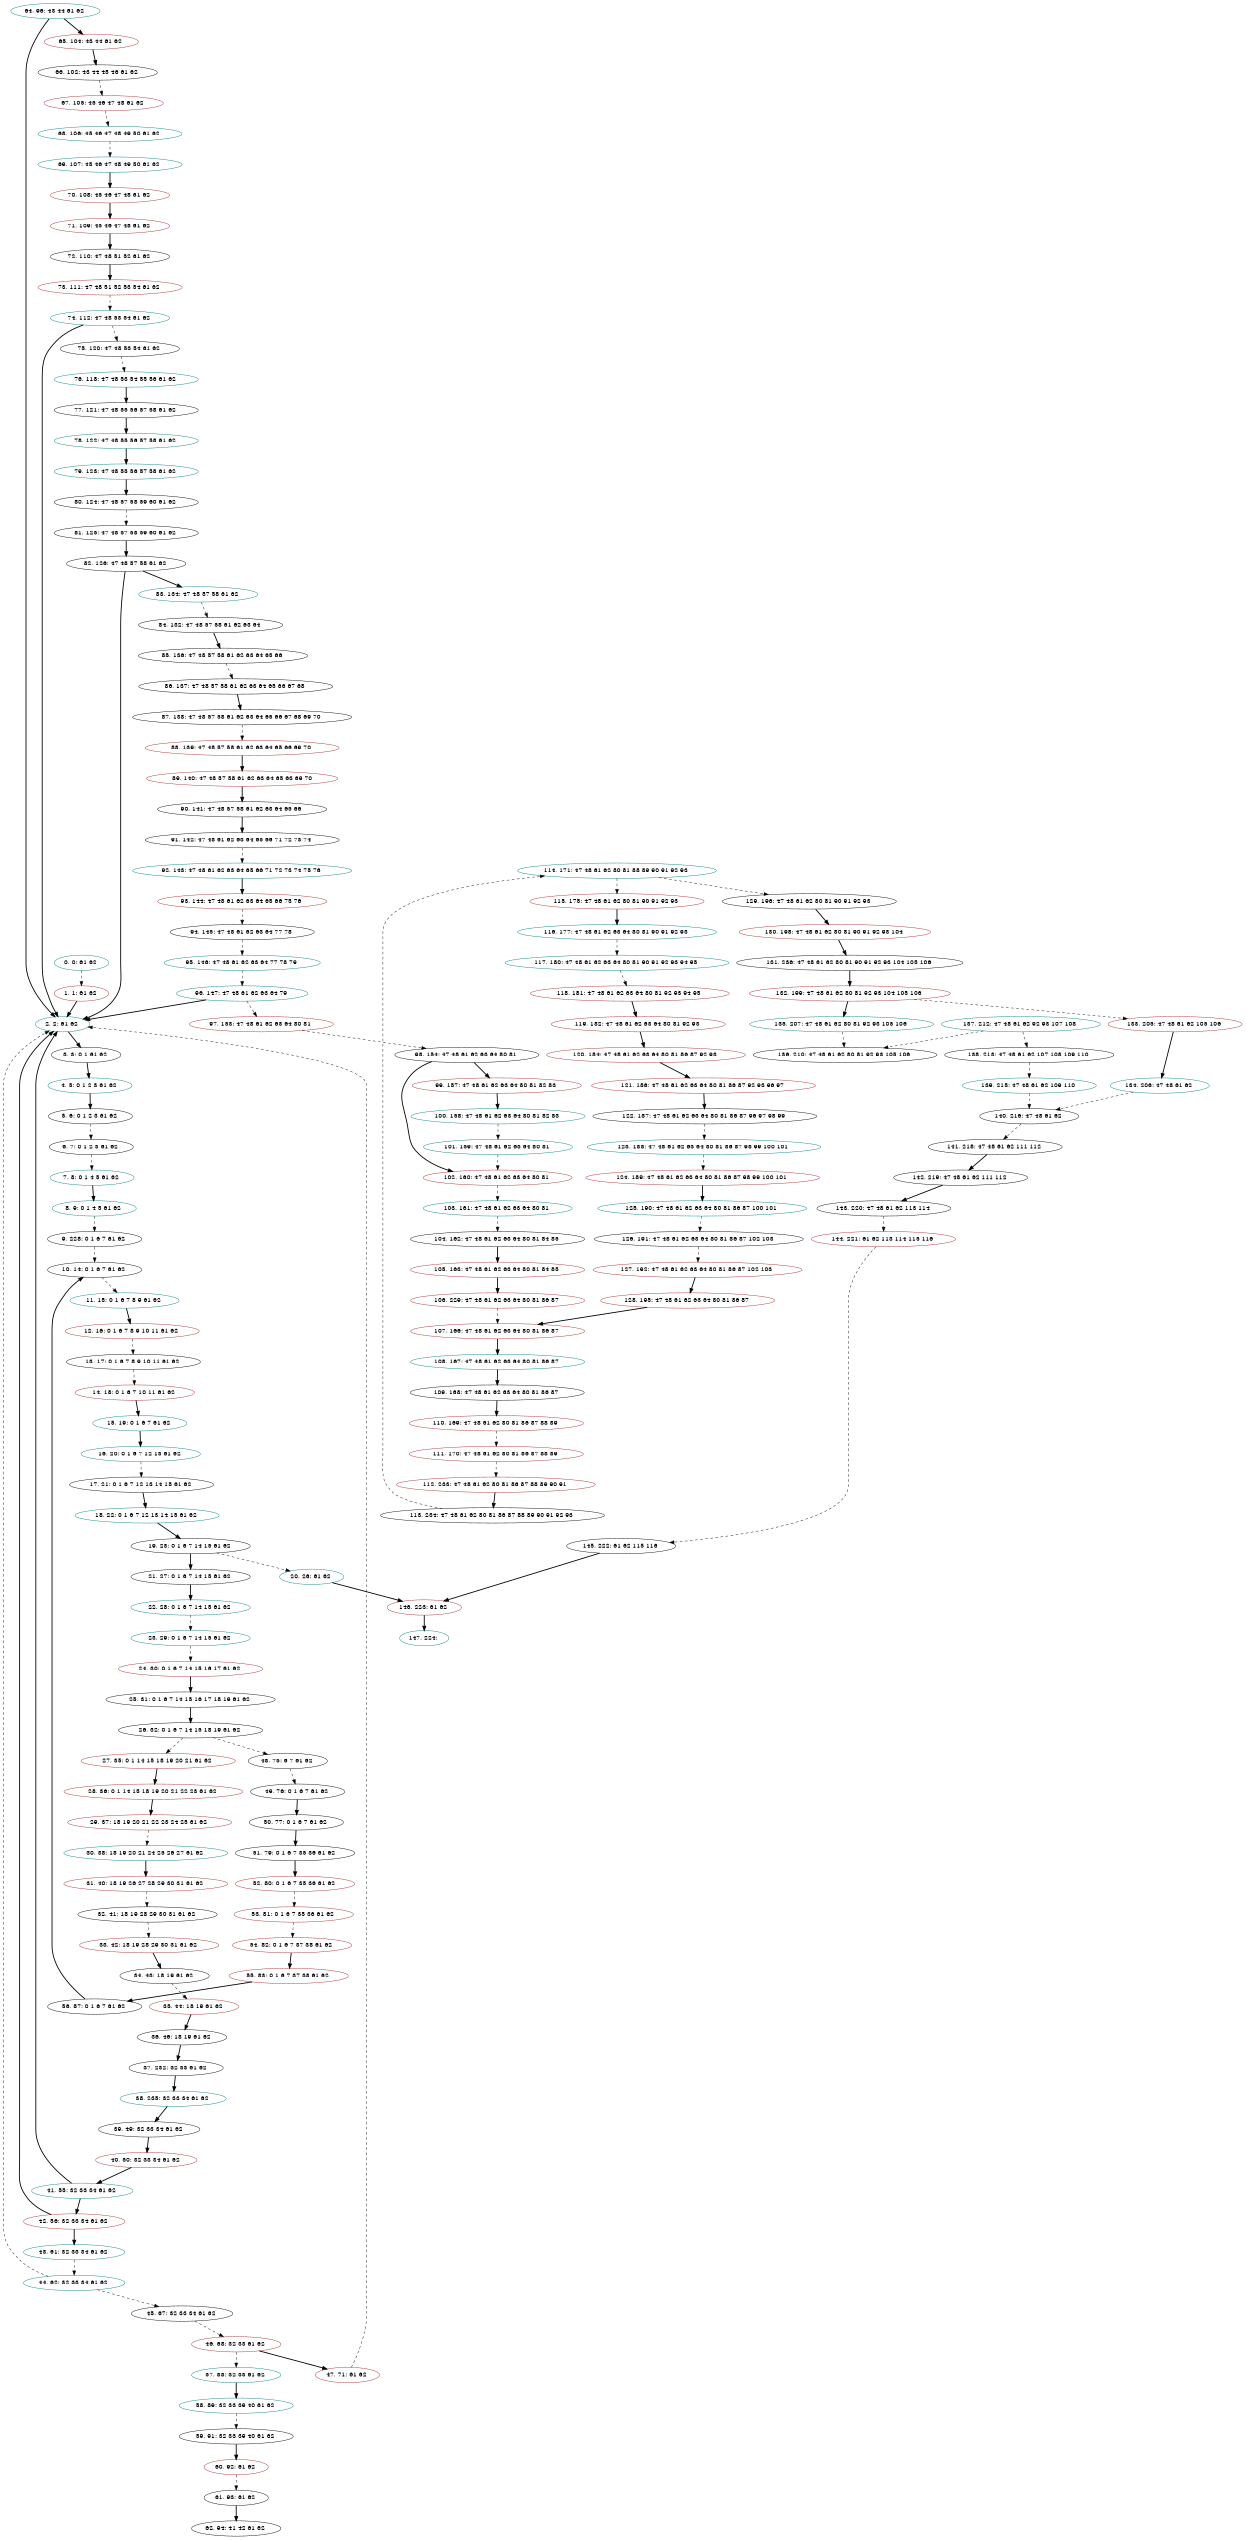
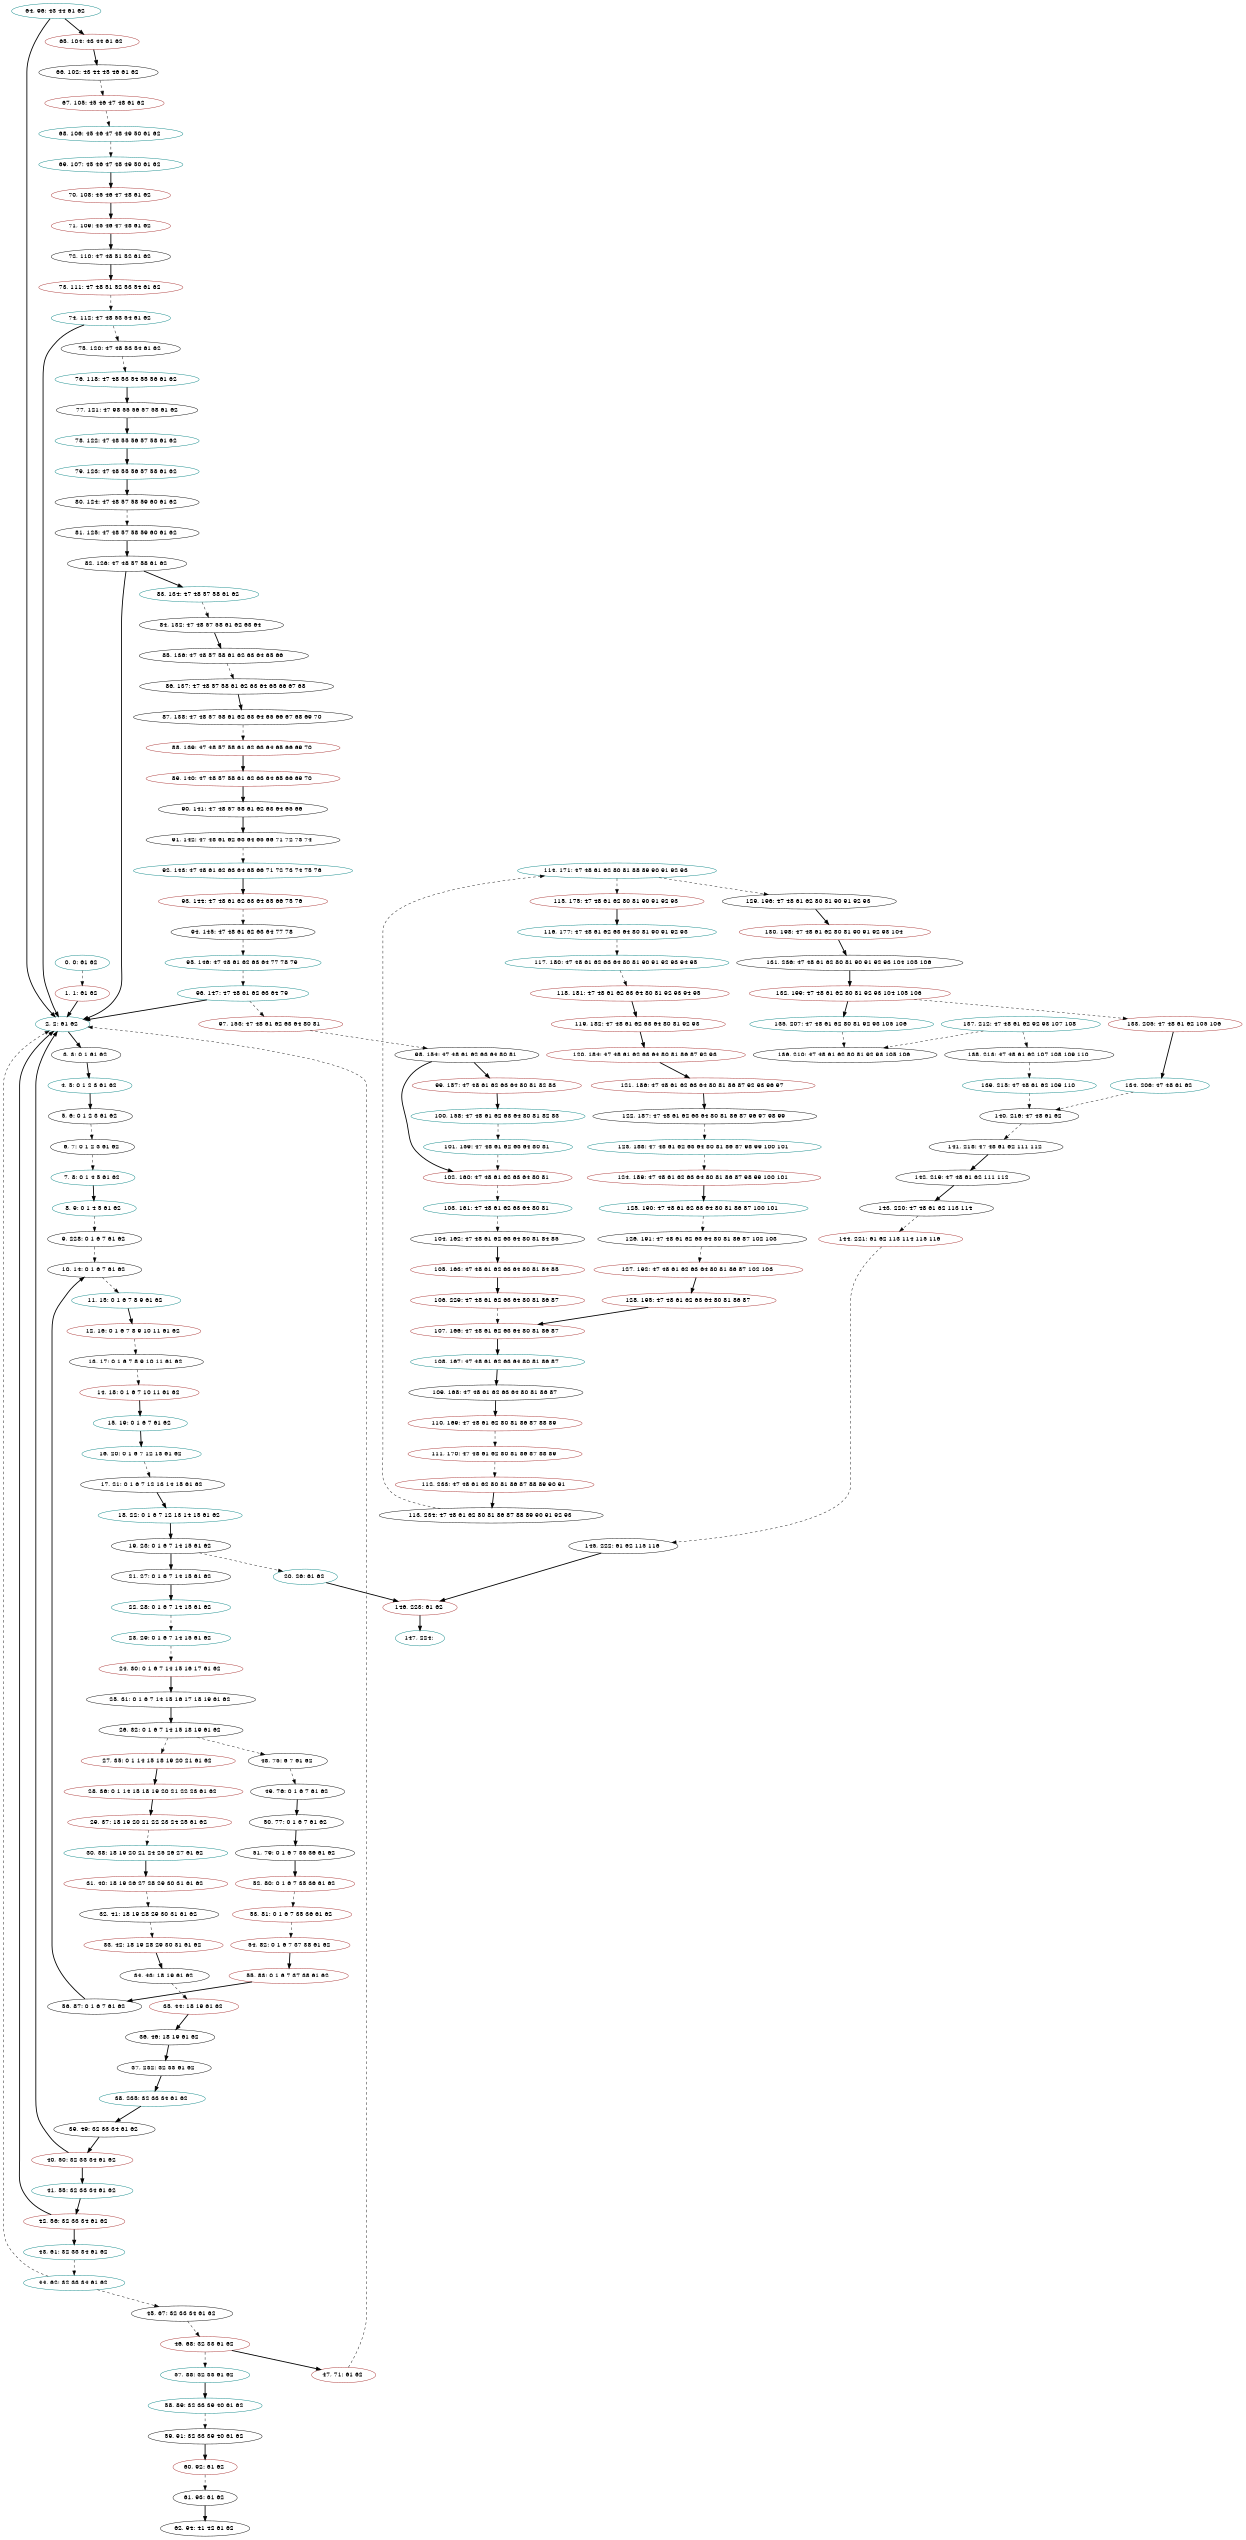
node "77, 121: 47 48 55 56 57 58 61 62": label "77, 121: 47 48 55 56 57 58 61 62" -> "77, 121: 47 98 55 56 57 58 61 62"
node "89, 140: 47 48 57 58 61 62 63 64 65 63 69 70": label "89, 140: 47 48 57 58 61 62 63 64 65 63 69 70" -> "89, 140: 47 48 57 58 61 62 63 64 65 66 69 70"
edge "41, 55: 32 33 34 61 62" -> "2, 2: 61 62": now "40, 50: 32 33 34 61 62" -> "2, 2: 61 62"
